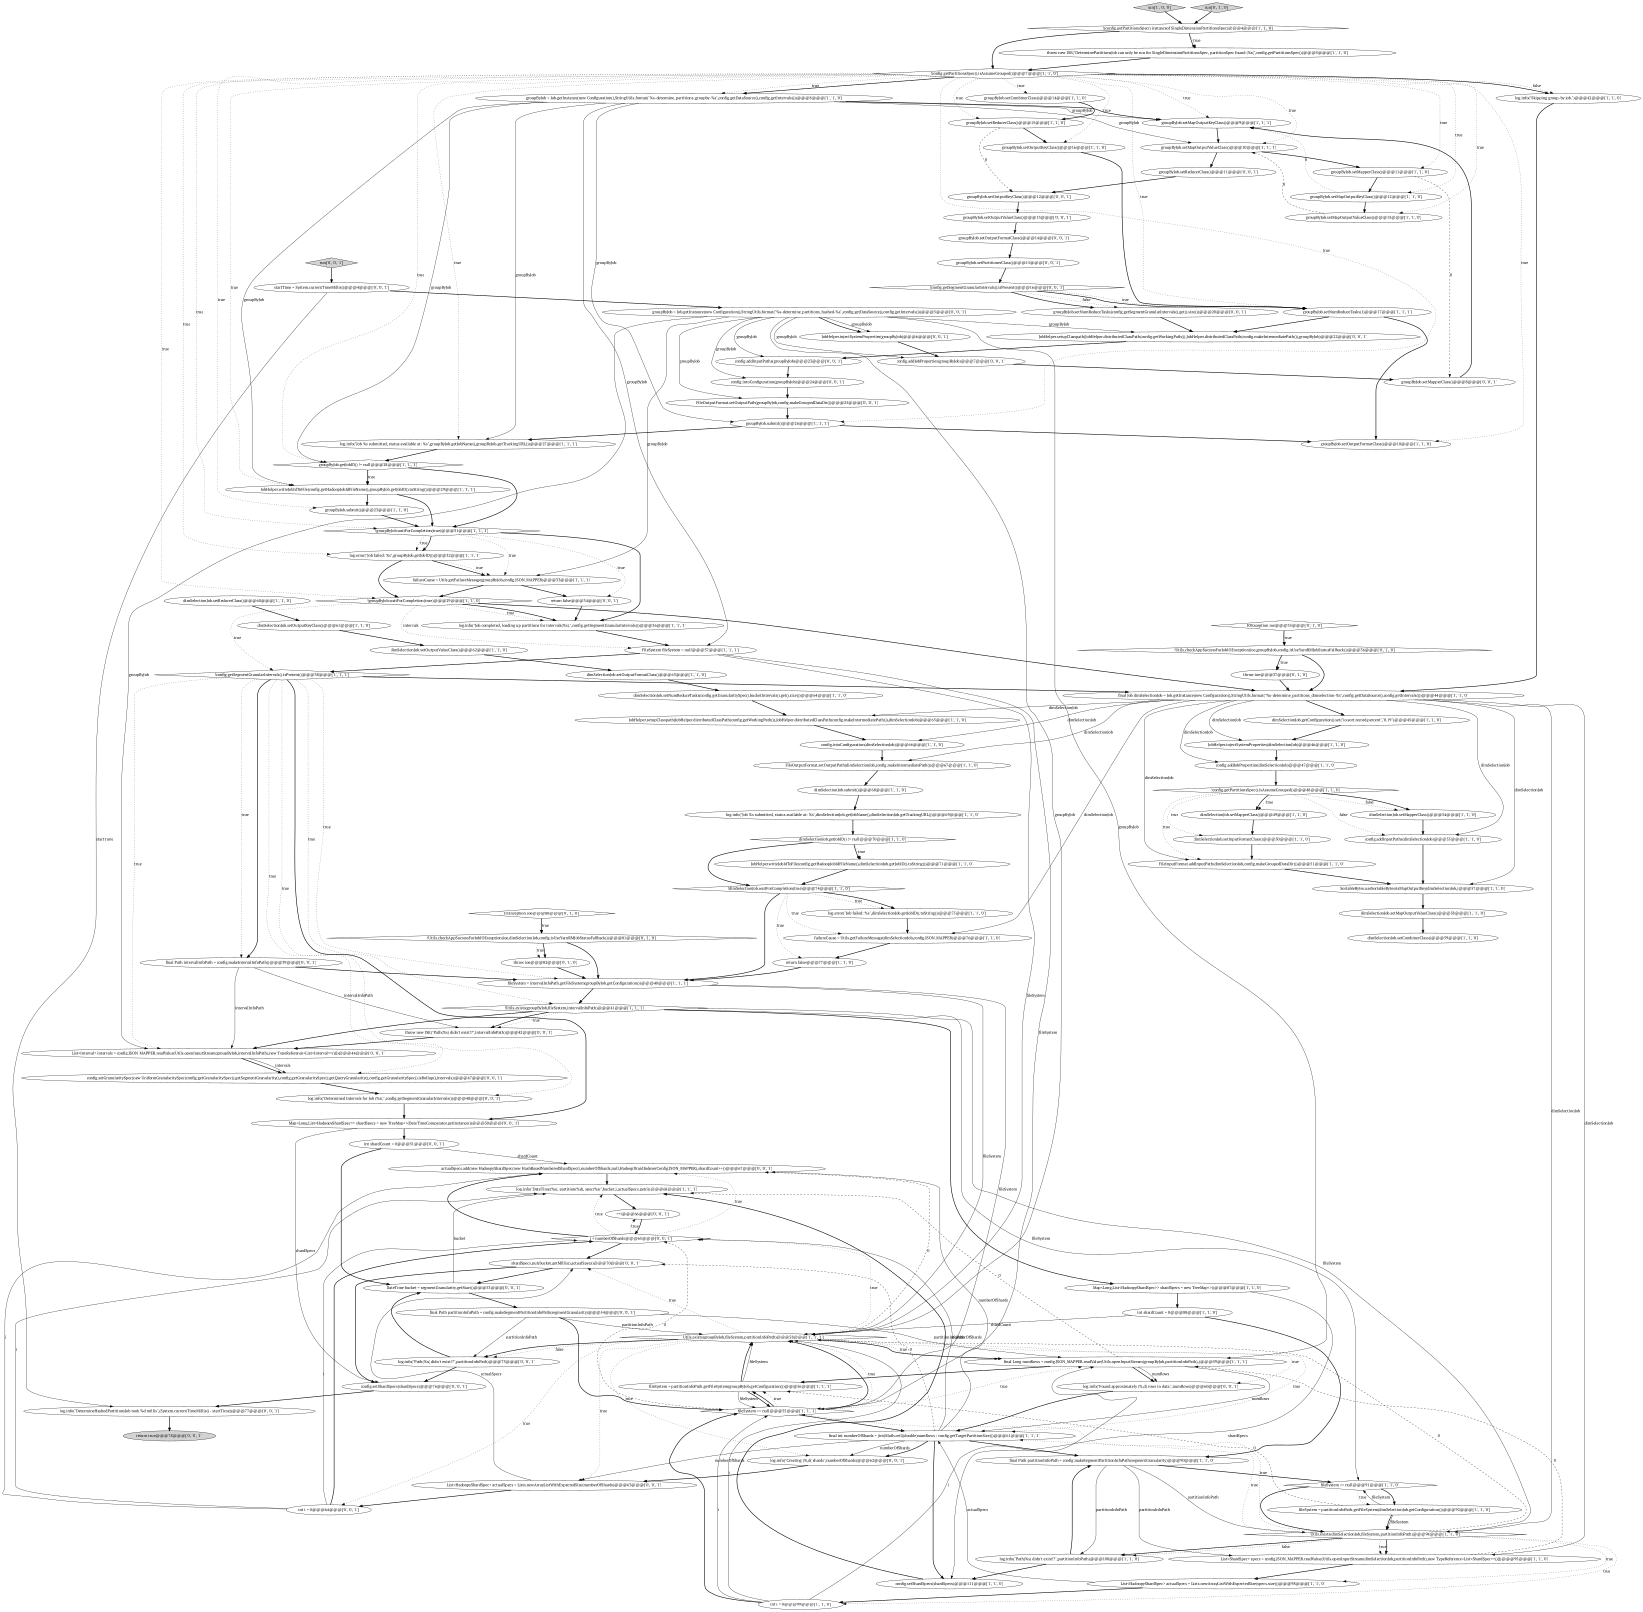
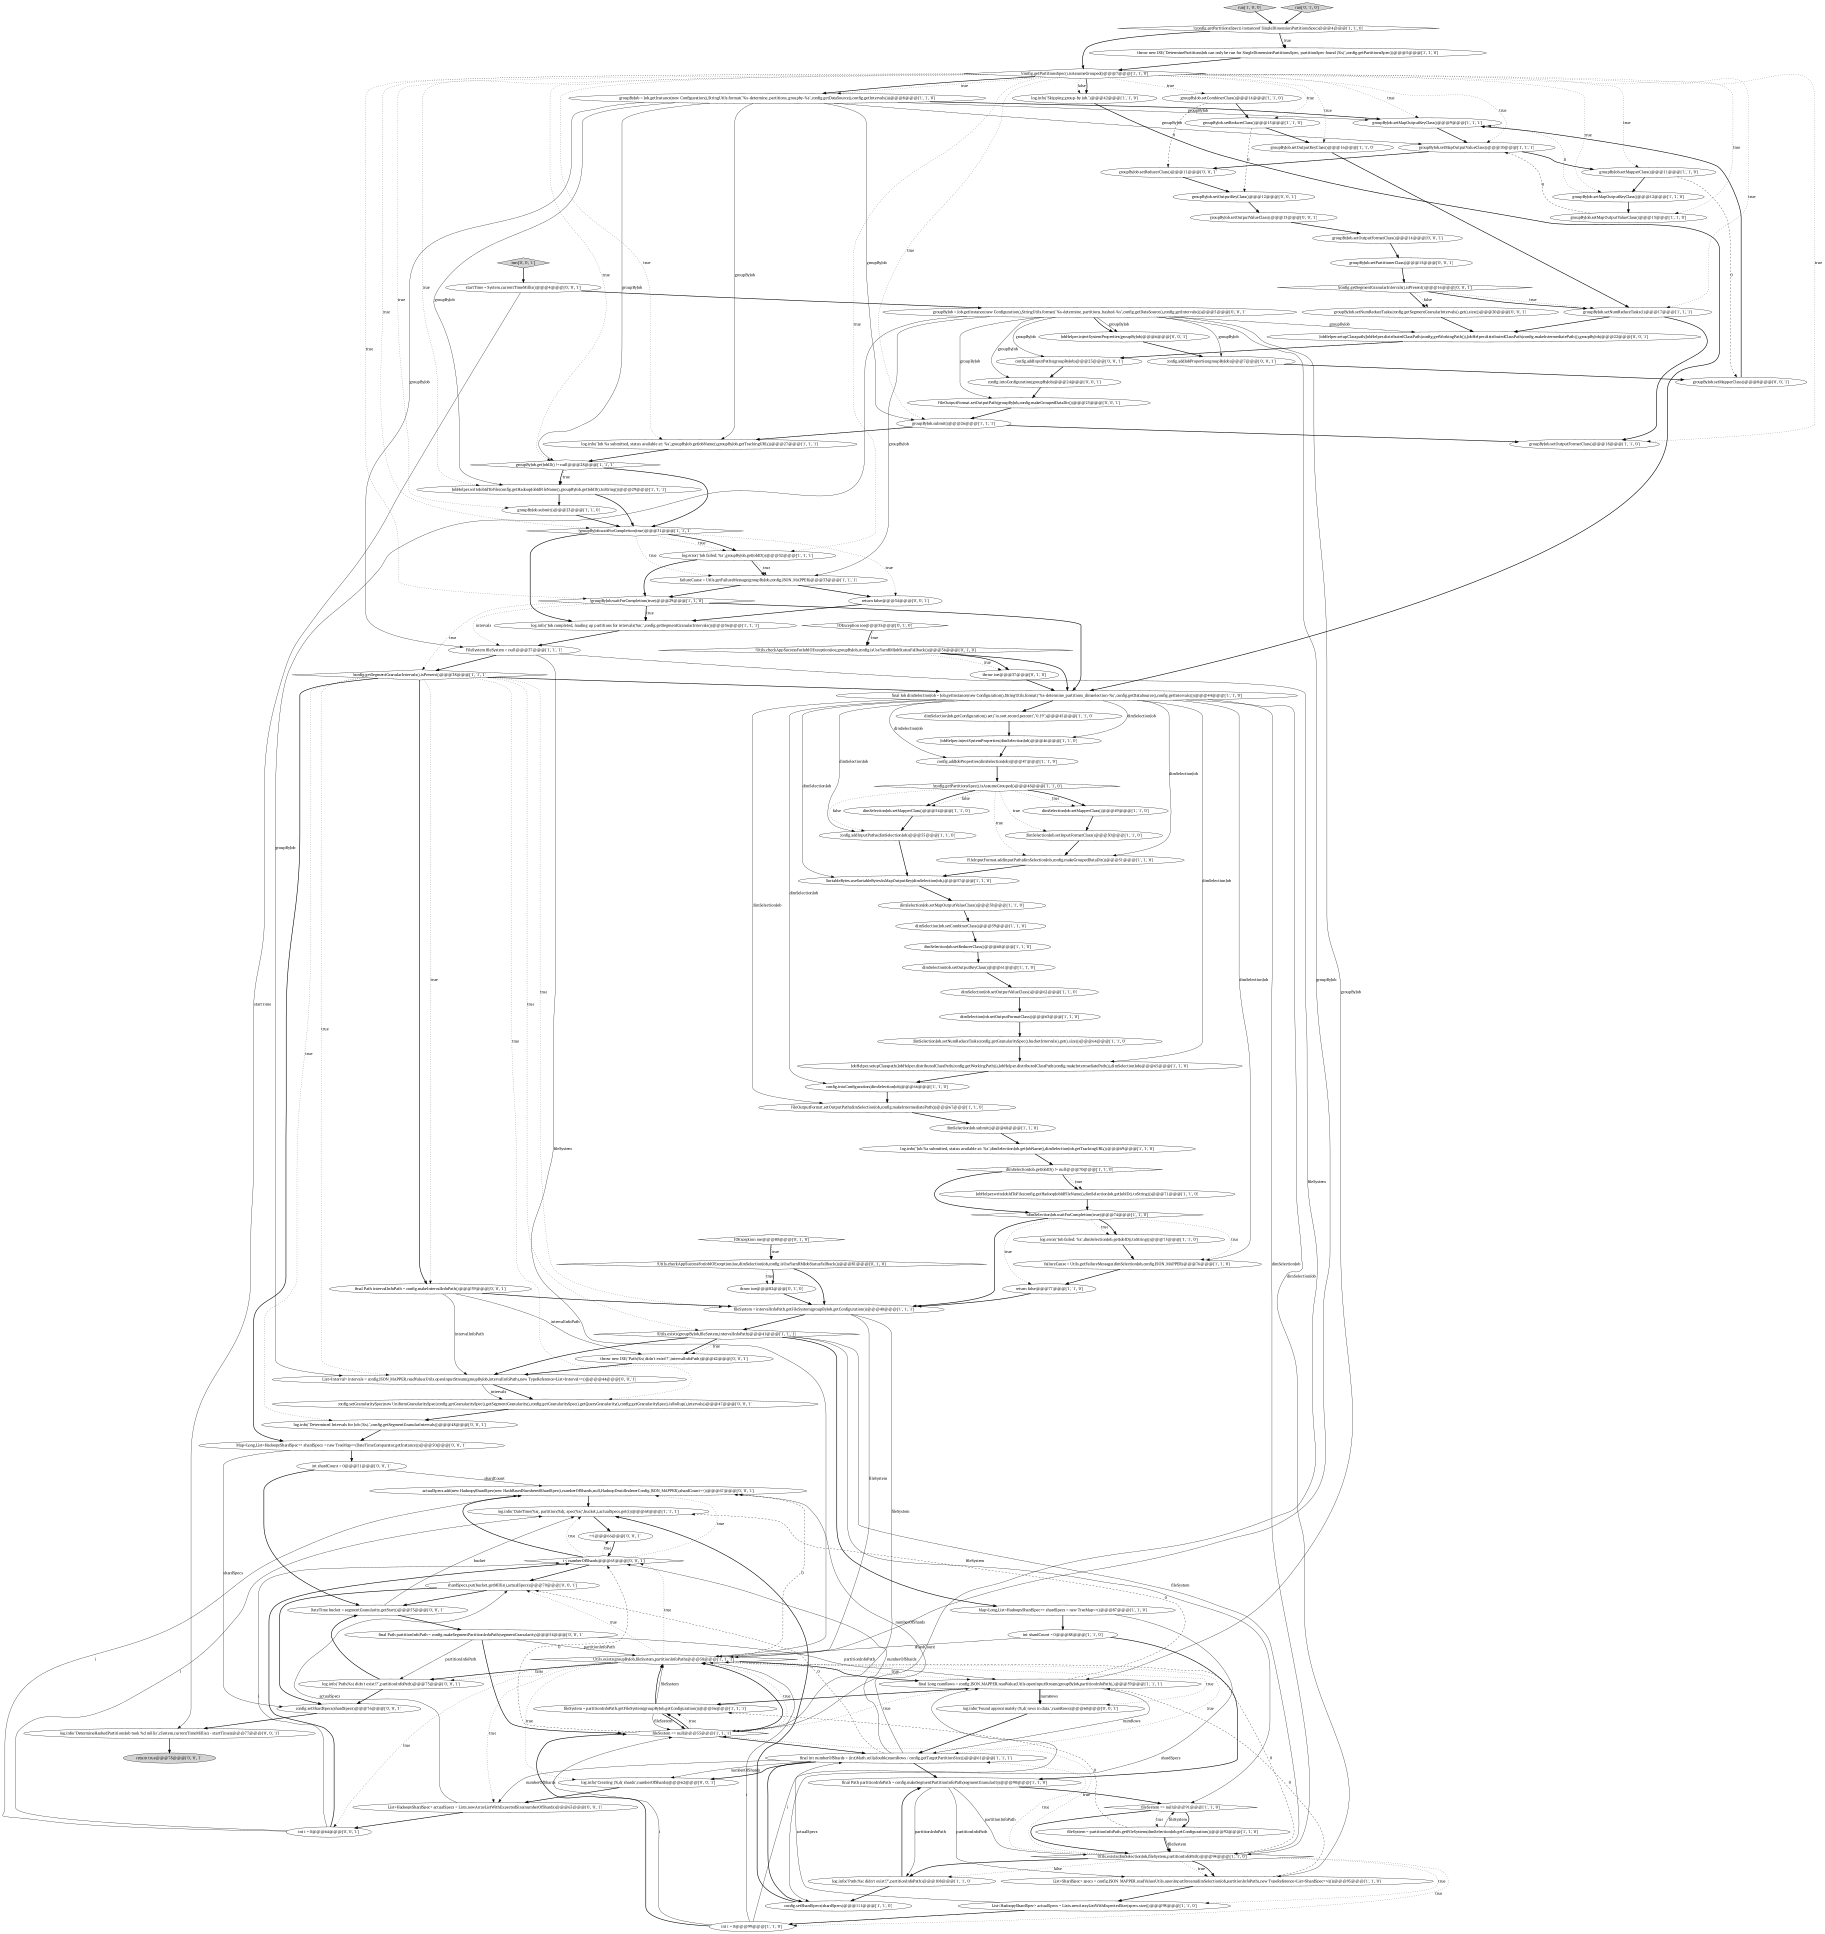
edge "groupByJob.setCombinerClass()@@@14@@@['1', '1', '0']" -> "groupByJob.setReducerClass()@@@11@@@['0', '0', '1']": added, label "0"
edge "dimSelectionJob.setCombinerClass()@@@59@@@['1', '1', '0']" -> "dimSelectionJob.setReducerClass()@@@60@@@['1', '1', '0']": added
